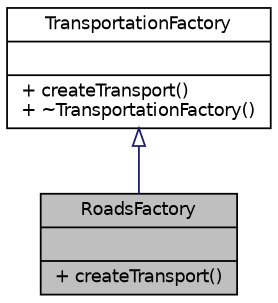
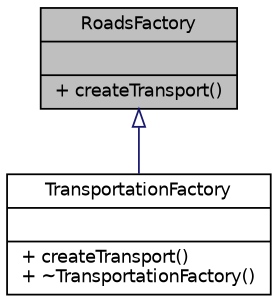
edge "RoadsFactory" -> "TransportationFactory": reversed
